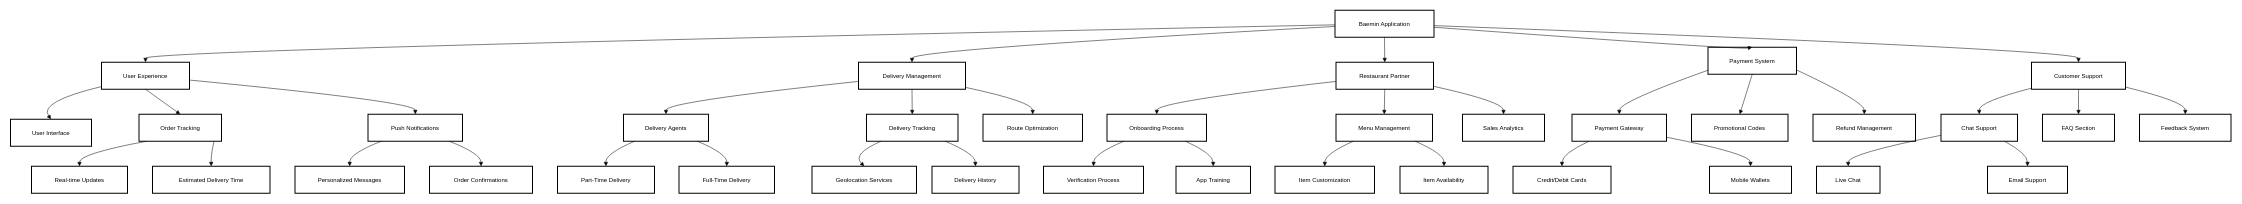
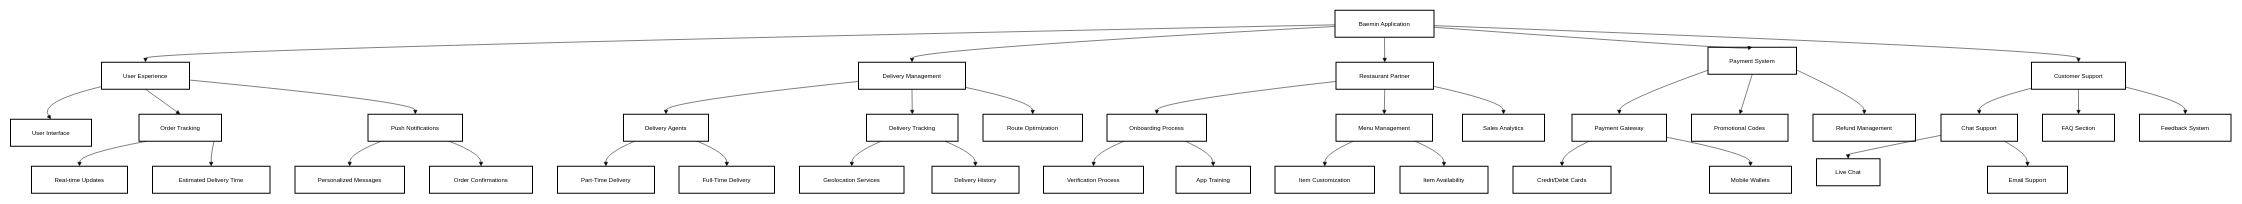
node "Geolocation Services": moved (864, 180) -> (852, 180)
node "Live Chat": moved (1848, 180) -> (1848, 172)
